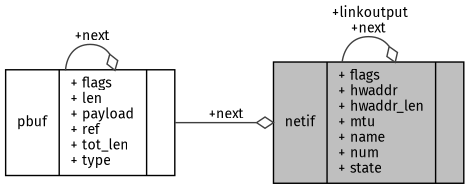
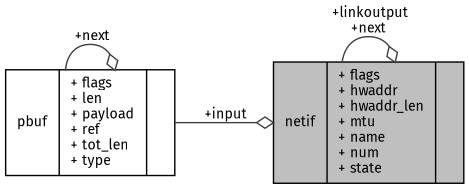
edge "pbuf" -> "netif": label " +next" -> " +input"
